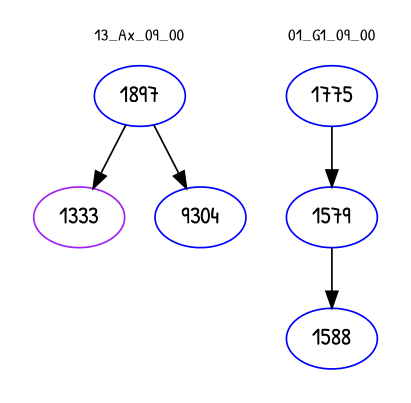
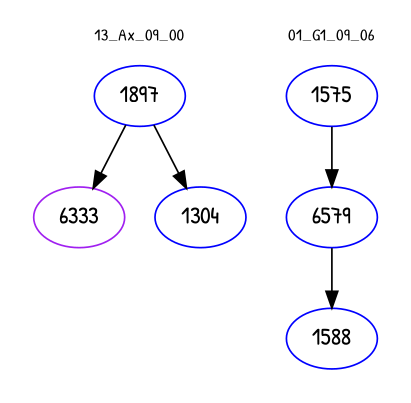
cluster "01_G1_09_00": label "01_G1_09_00" -> "01_G1_09_06"
node "1775": label "1775" -> "1575"
node "1333": label "1333" -> "6333"
node "9304": label "9304" -> "1304"
node "1579": label "1579" -> "6579"
